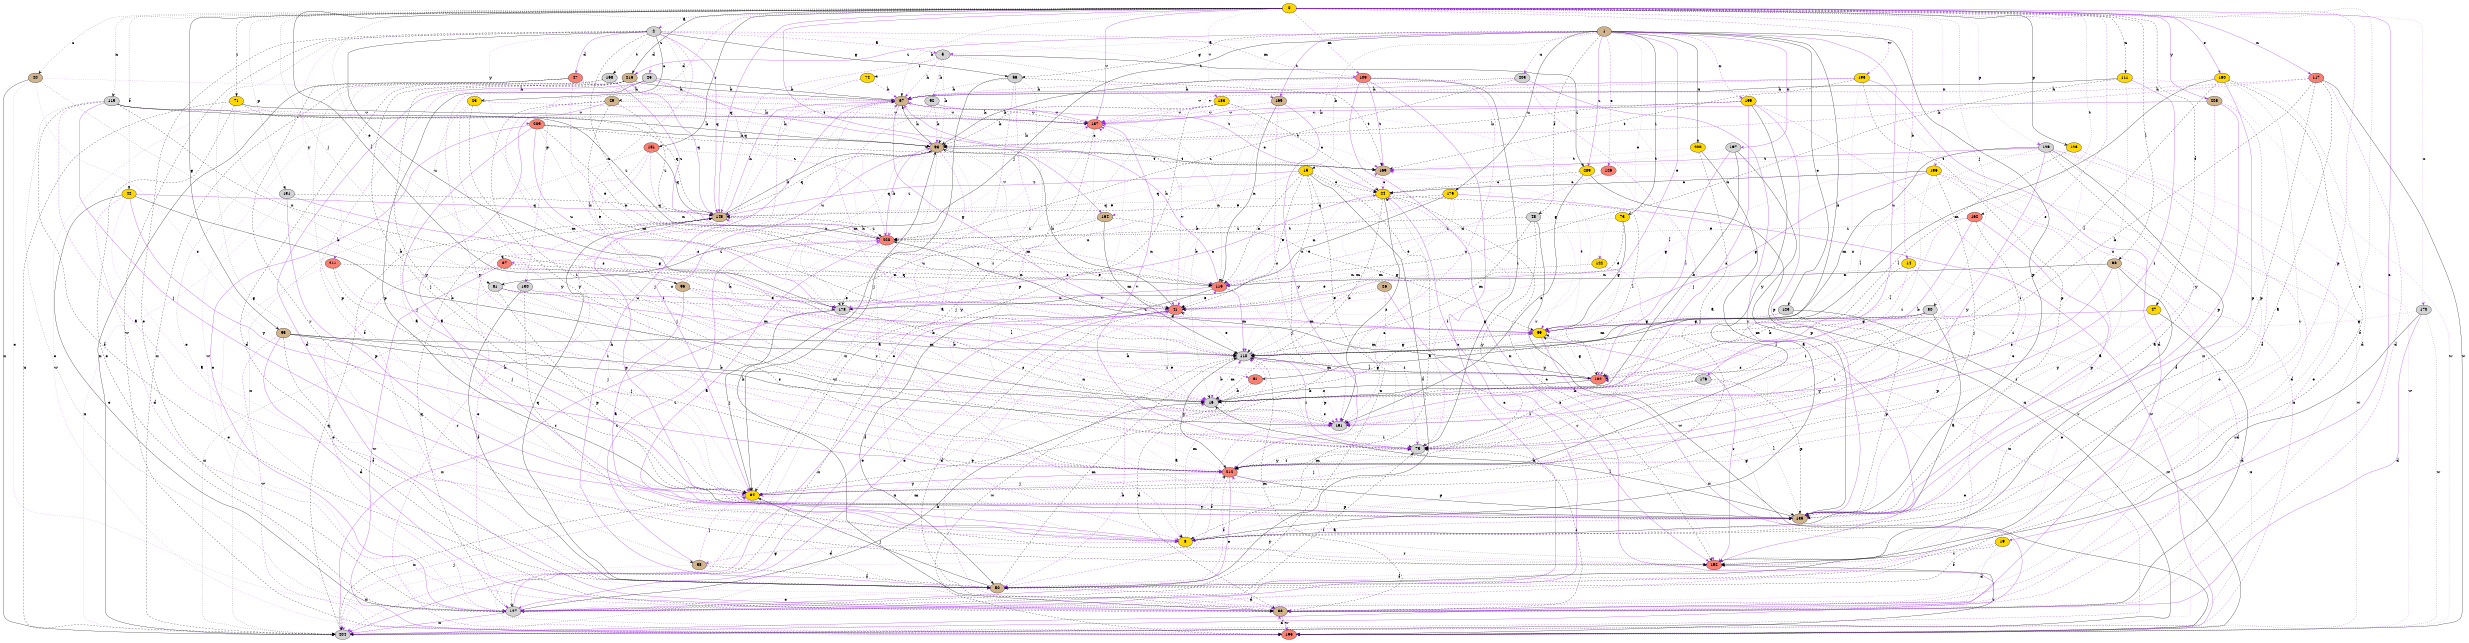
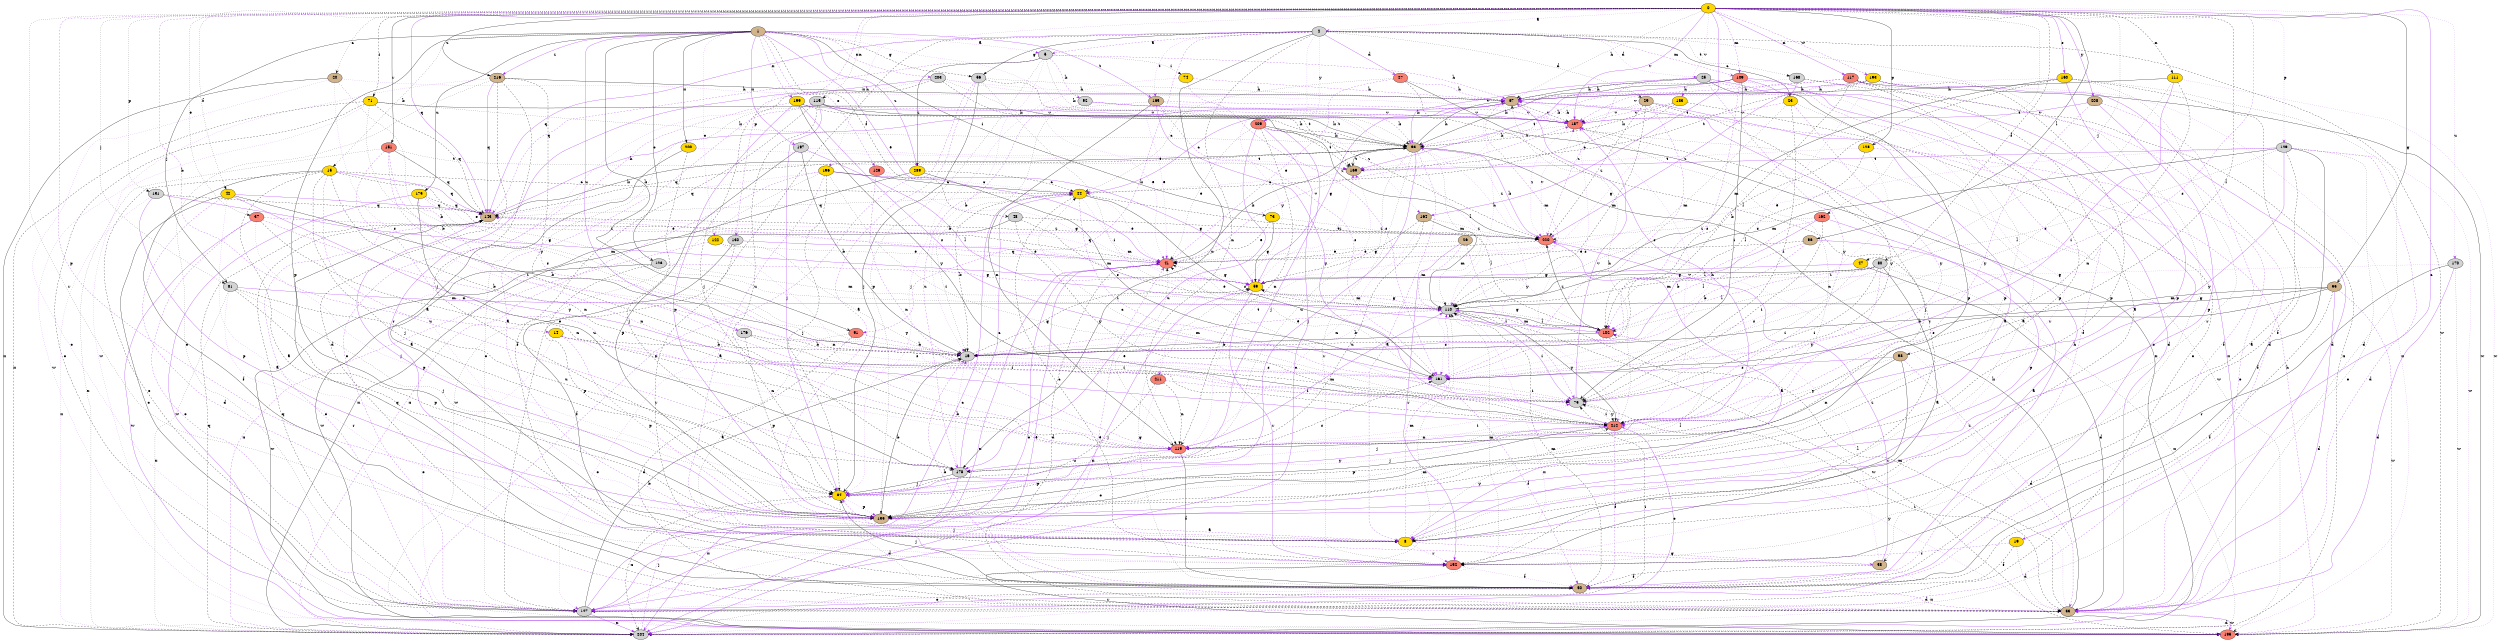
edge "220" -> "37": reversed
edge "176" -> "16": label "k" -> "b"
edge "203" -> "84": color purple -> black
